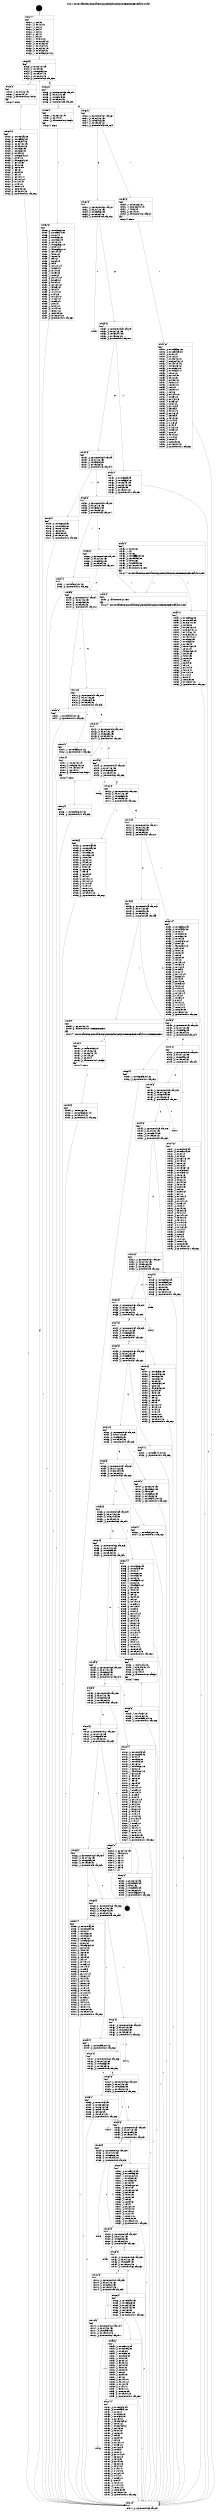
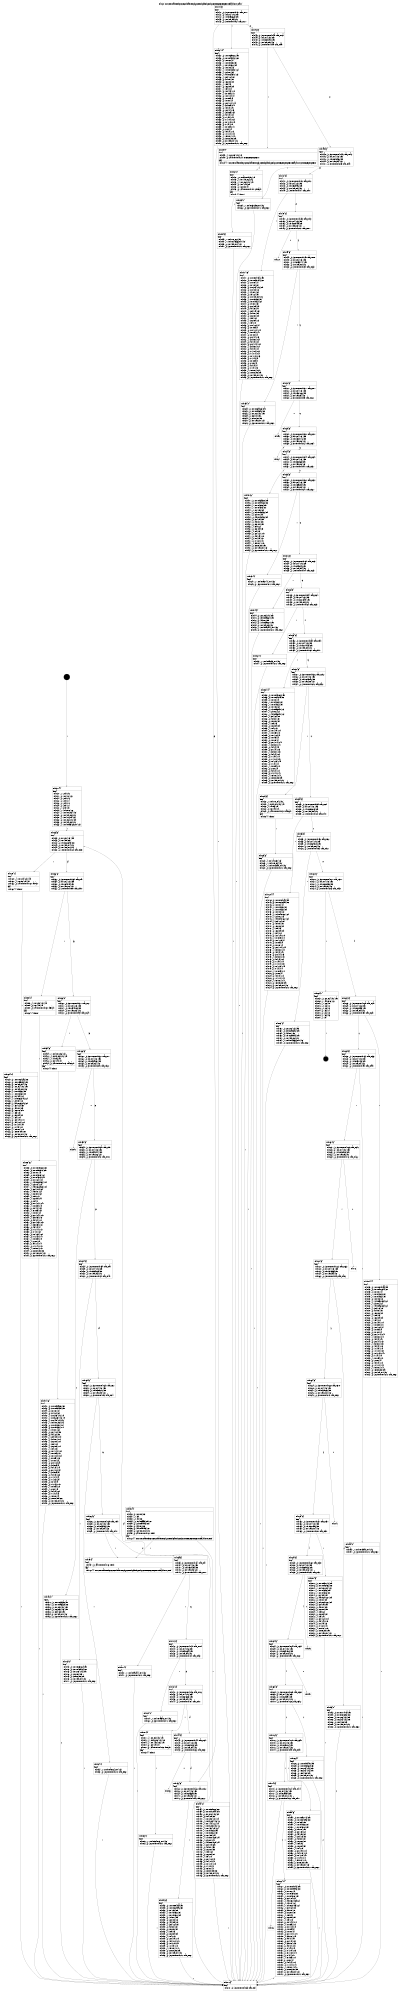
edge "0x401463 [25]" -> "0x40147c [25]": reversed
